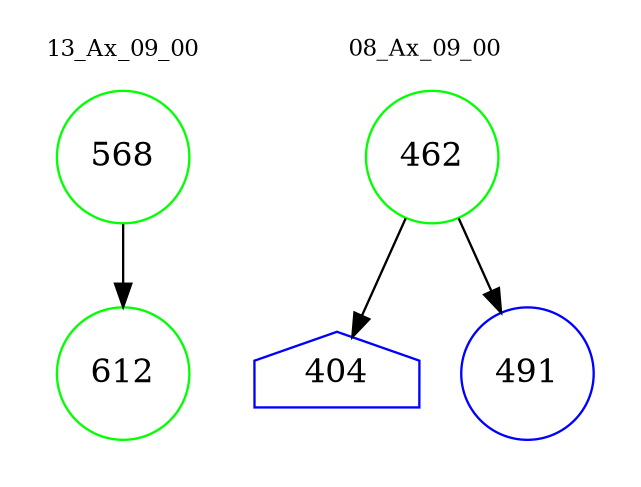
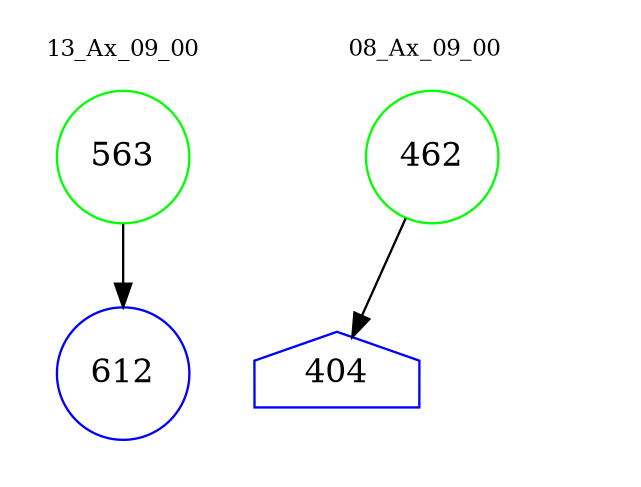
node "568": label "568" -> "563"
node "612": color green -> blue
node "491": removed
